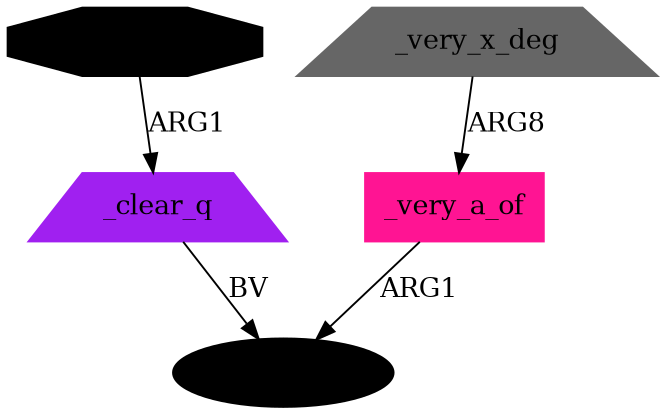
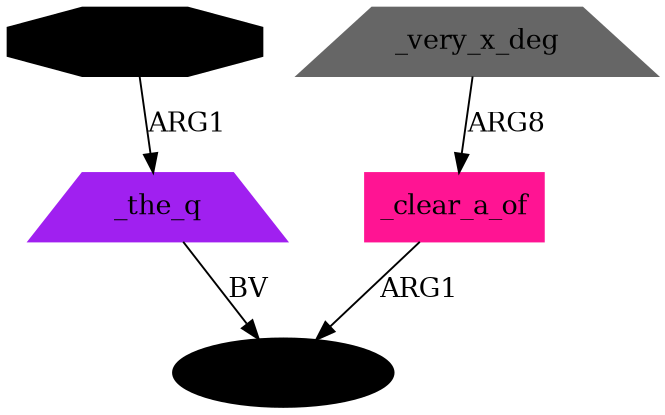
node "_clear_q": label "_clear_q" -> "_the_q"
node "_very_a_of": label "_very_a_of" -> "_clear_a_of"
